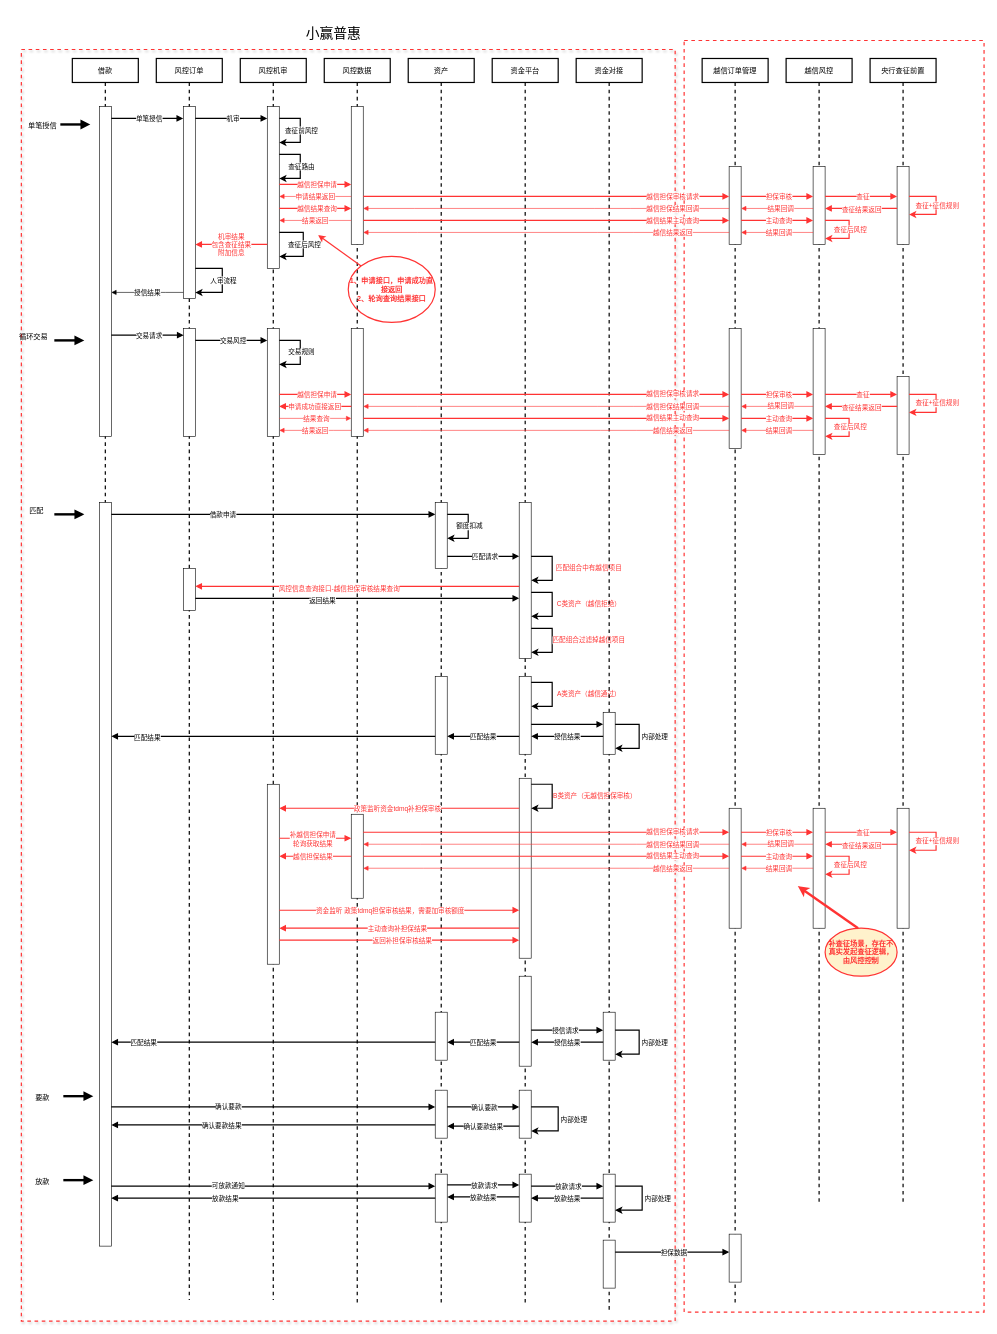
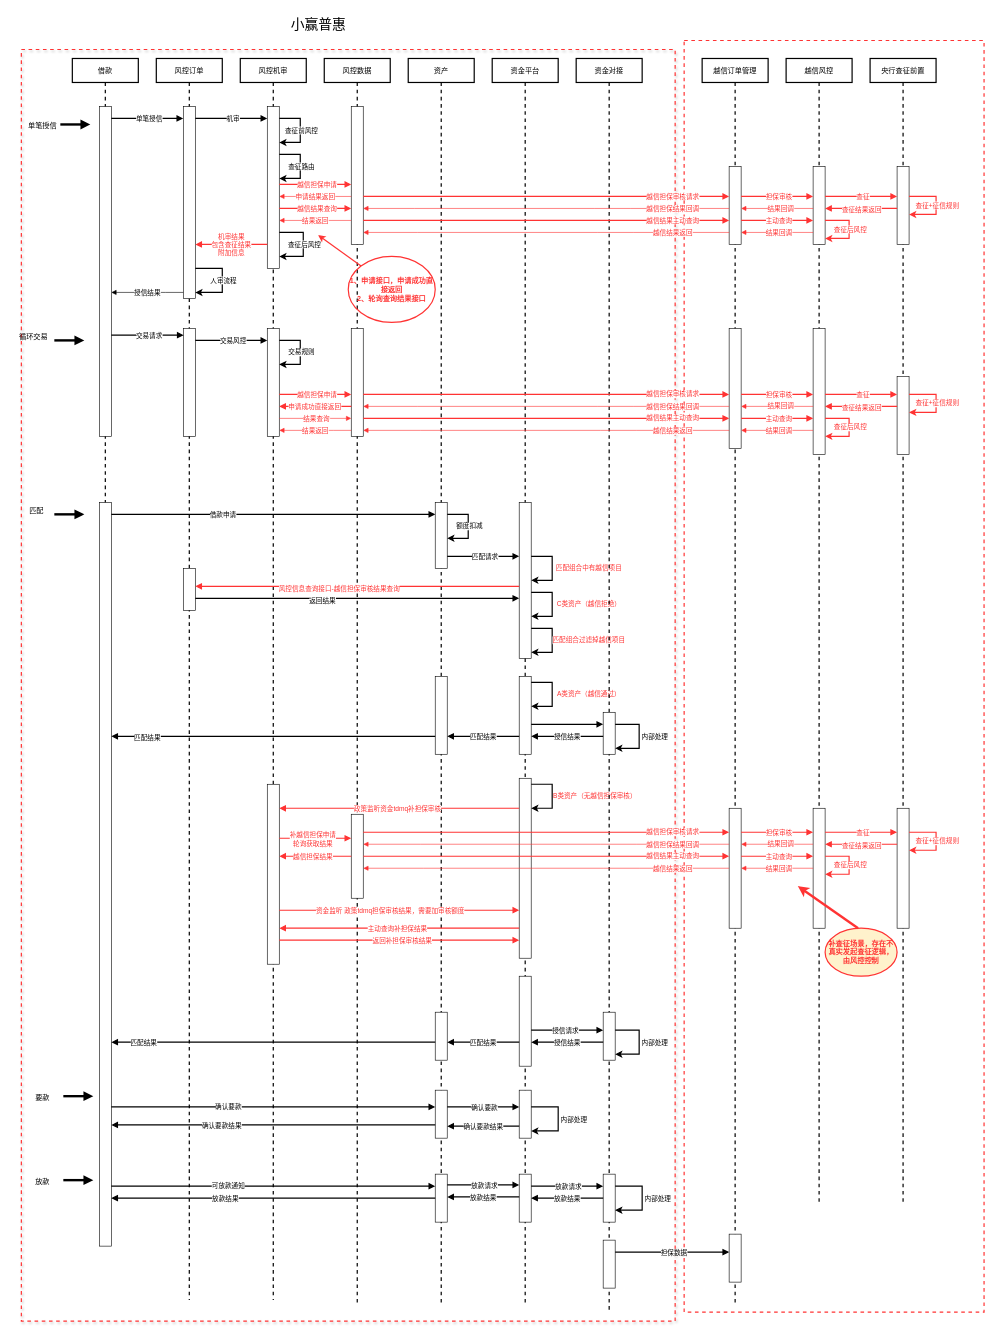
node "小赢普惠": moved (333, 33) -> (318, 24)
